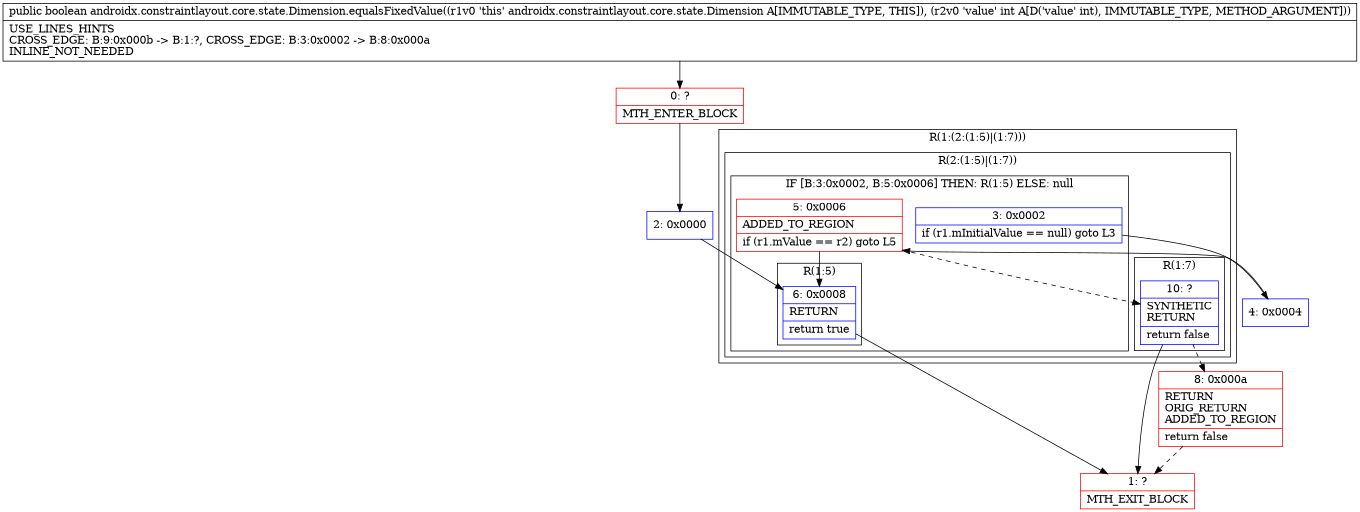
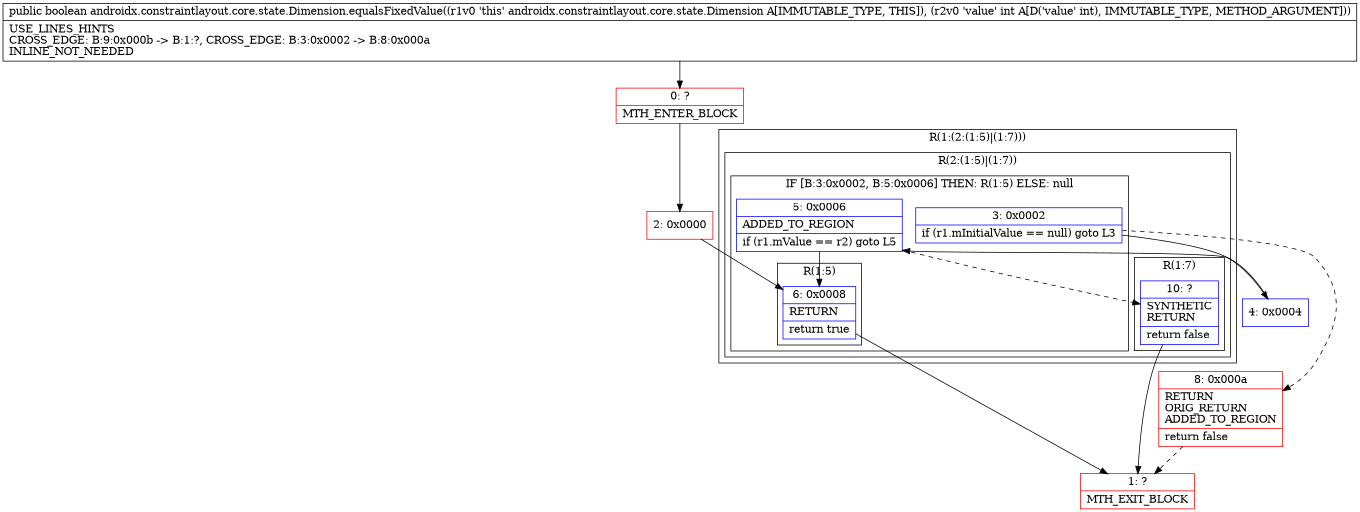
node "2: 0x0000": color blue -> red
node "5: 0x0006": color red -> blue
edge "10: ?" -> "8: 0x000a": now "3: 0x0002" -> "8: 0x000a"
